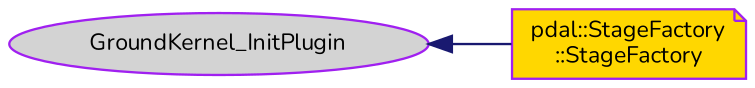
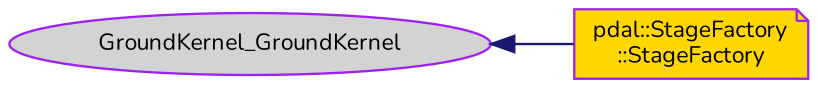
node "GroundKernel_InitPlugin": label "GroundKernel_InitPlugin" -> "GroundKernel_GroundKernel"
